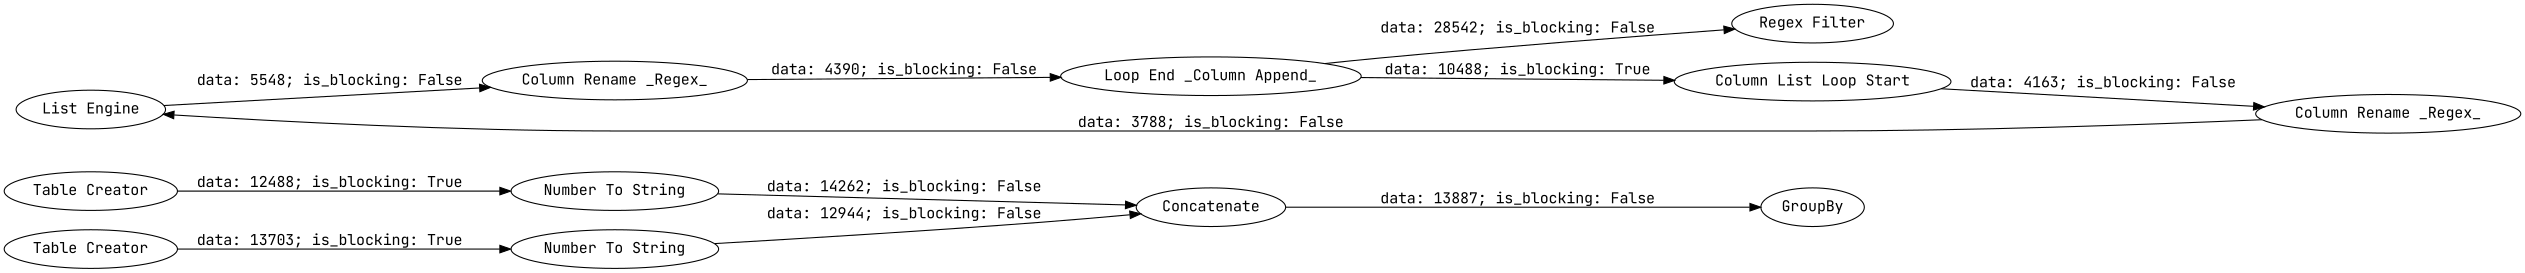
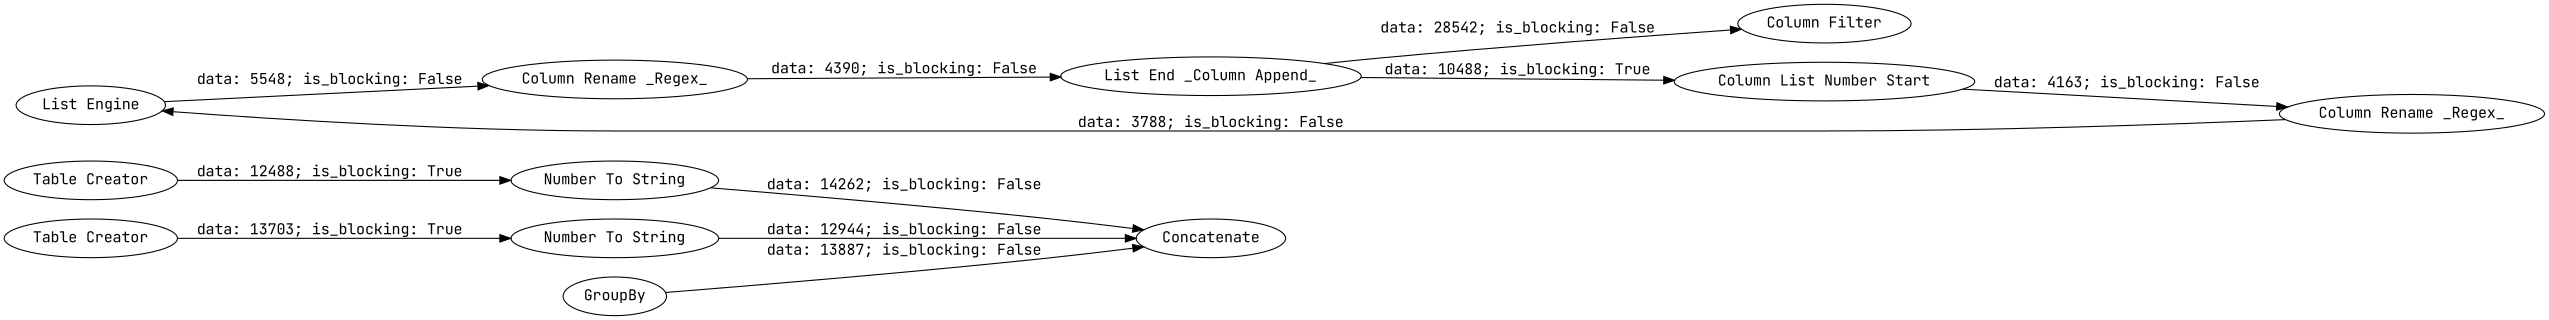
node "Regex Filter": label "Regex Filter" -> "Column Filter"
node "Loop End _Column Append_": label "Loop End _Column Append_" -> "List End _Column Append_"
node "Column List Loop Start": label "Column List Loop Start" -> "Column List Number Start"
edge "Concatenate" -> "GroupBy": reversed
